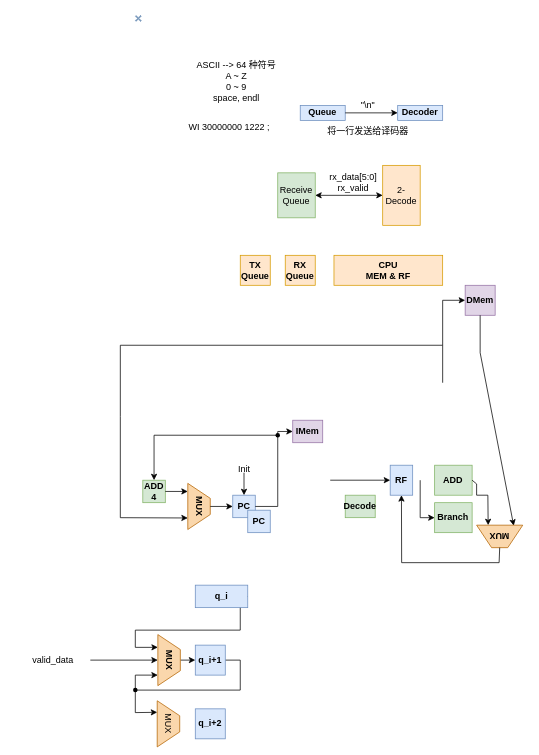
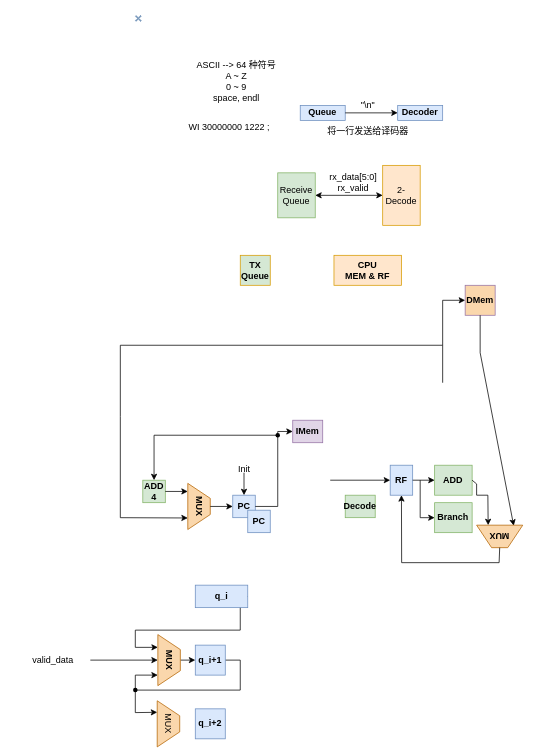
node "TX Queue": fillcolor #ffe6cc -> #d5e8d4
node "RX Queue": removed
node "CPU MEM & RF": size 109x30 -> 68x30
node "DMem": fillcolor #e1d5e7 -> #fad7ac
edge "RF" -> "ADD": added
